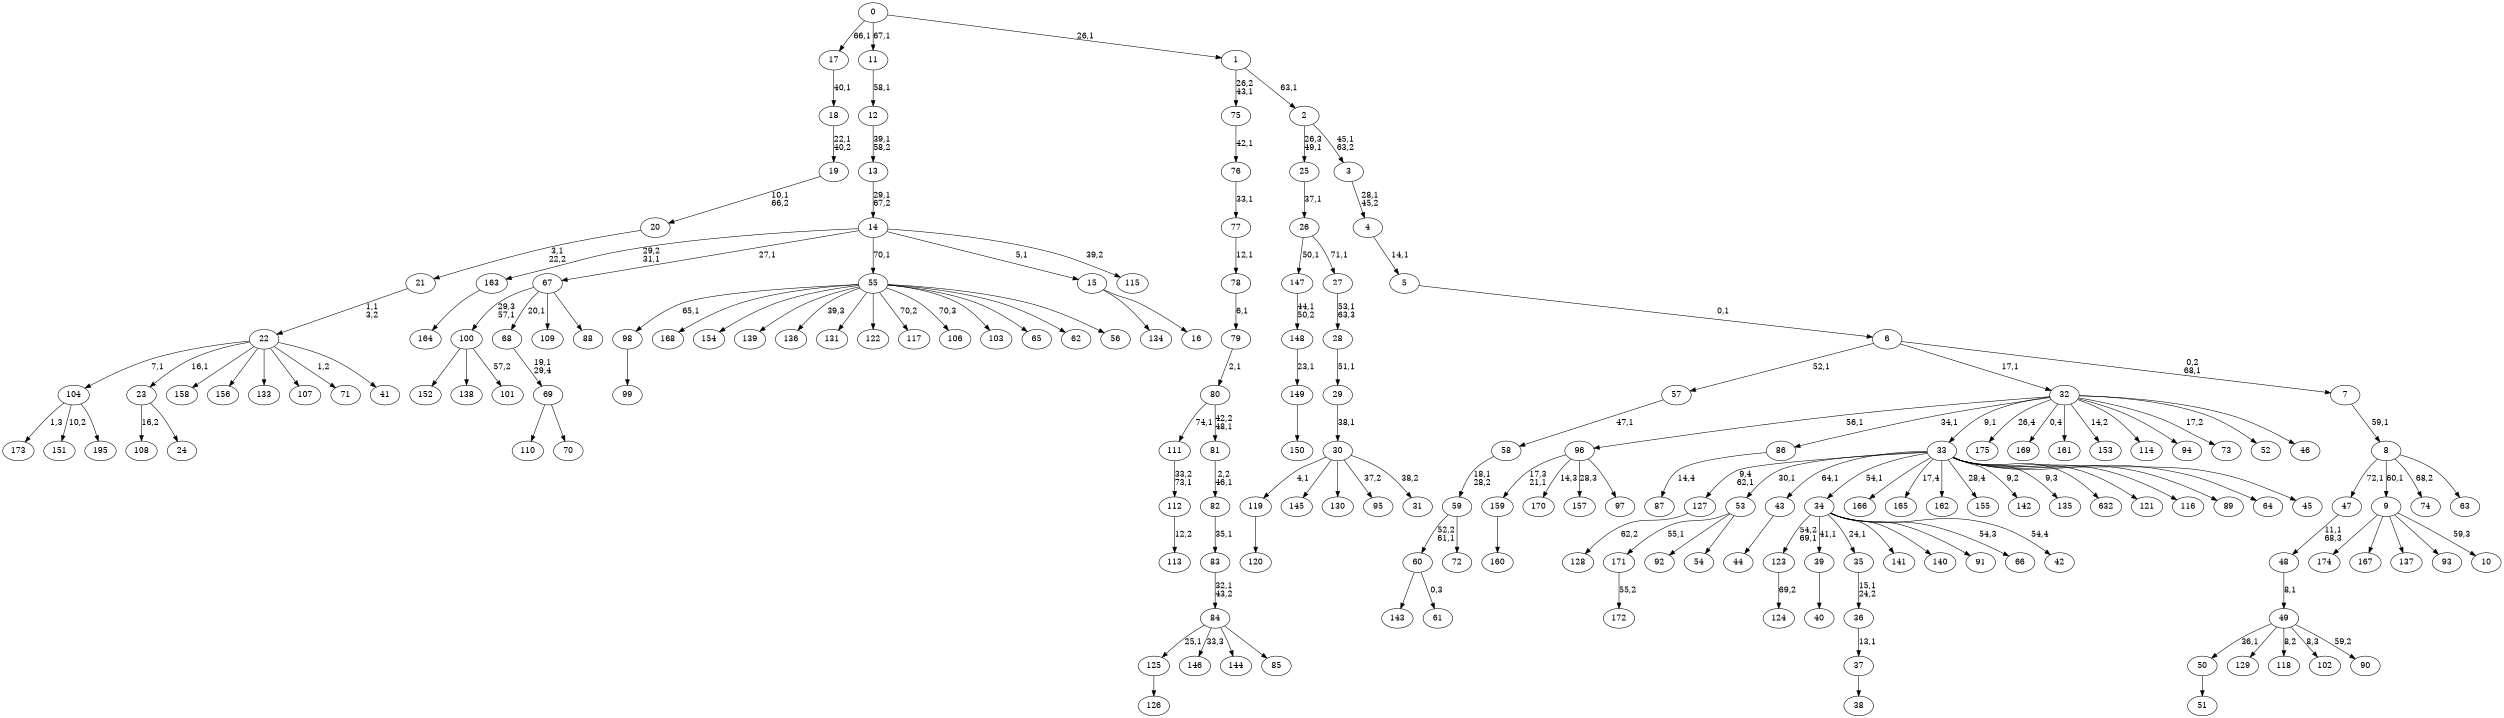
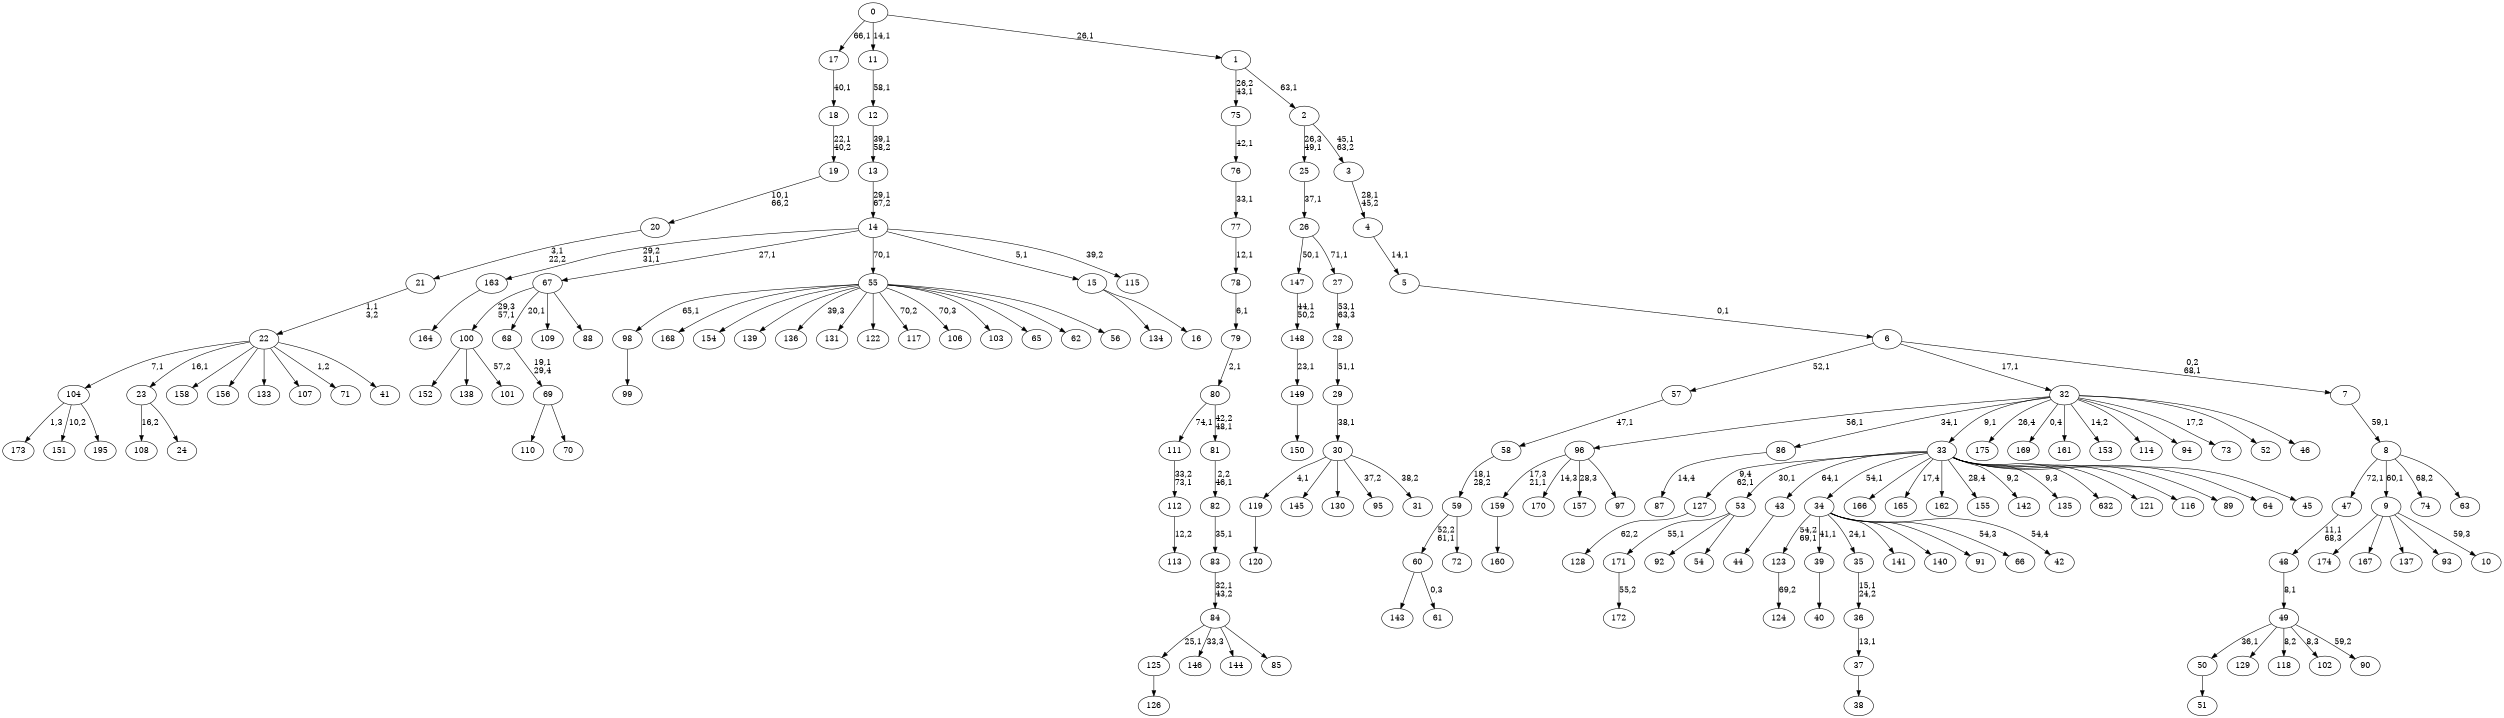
edge "0" -> "11": label "67,1" -> "14,1"
